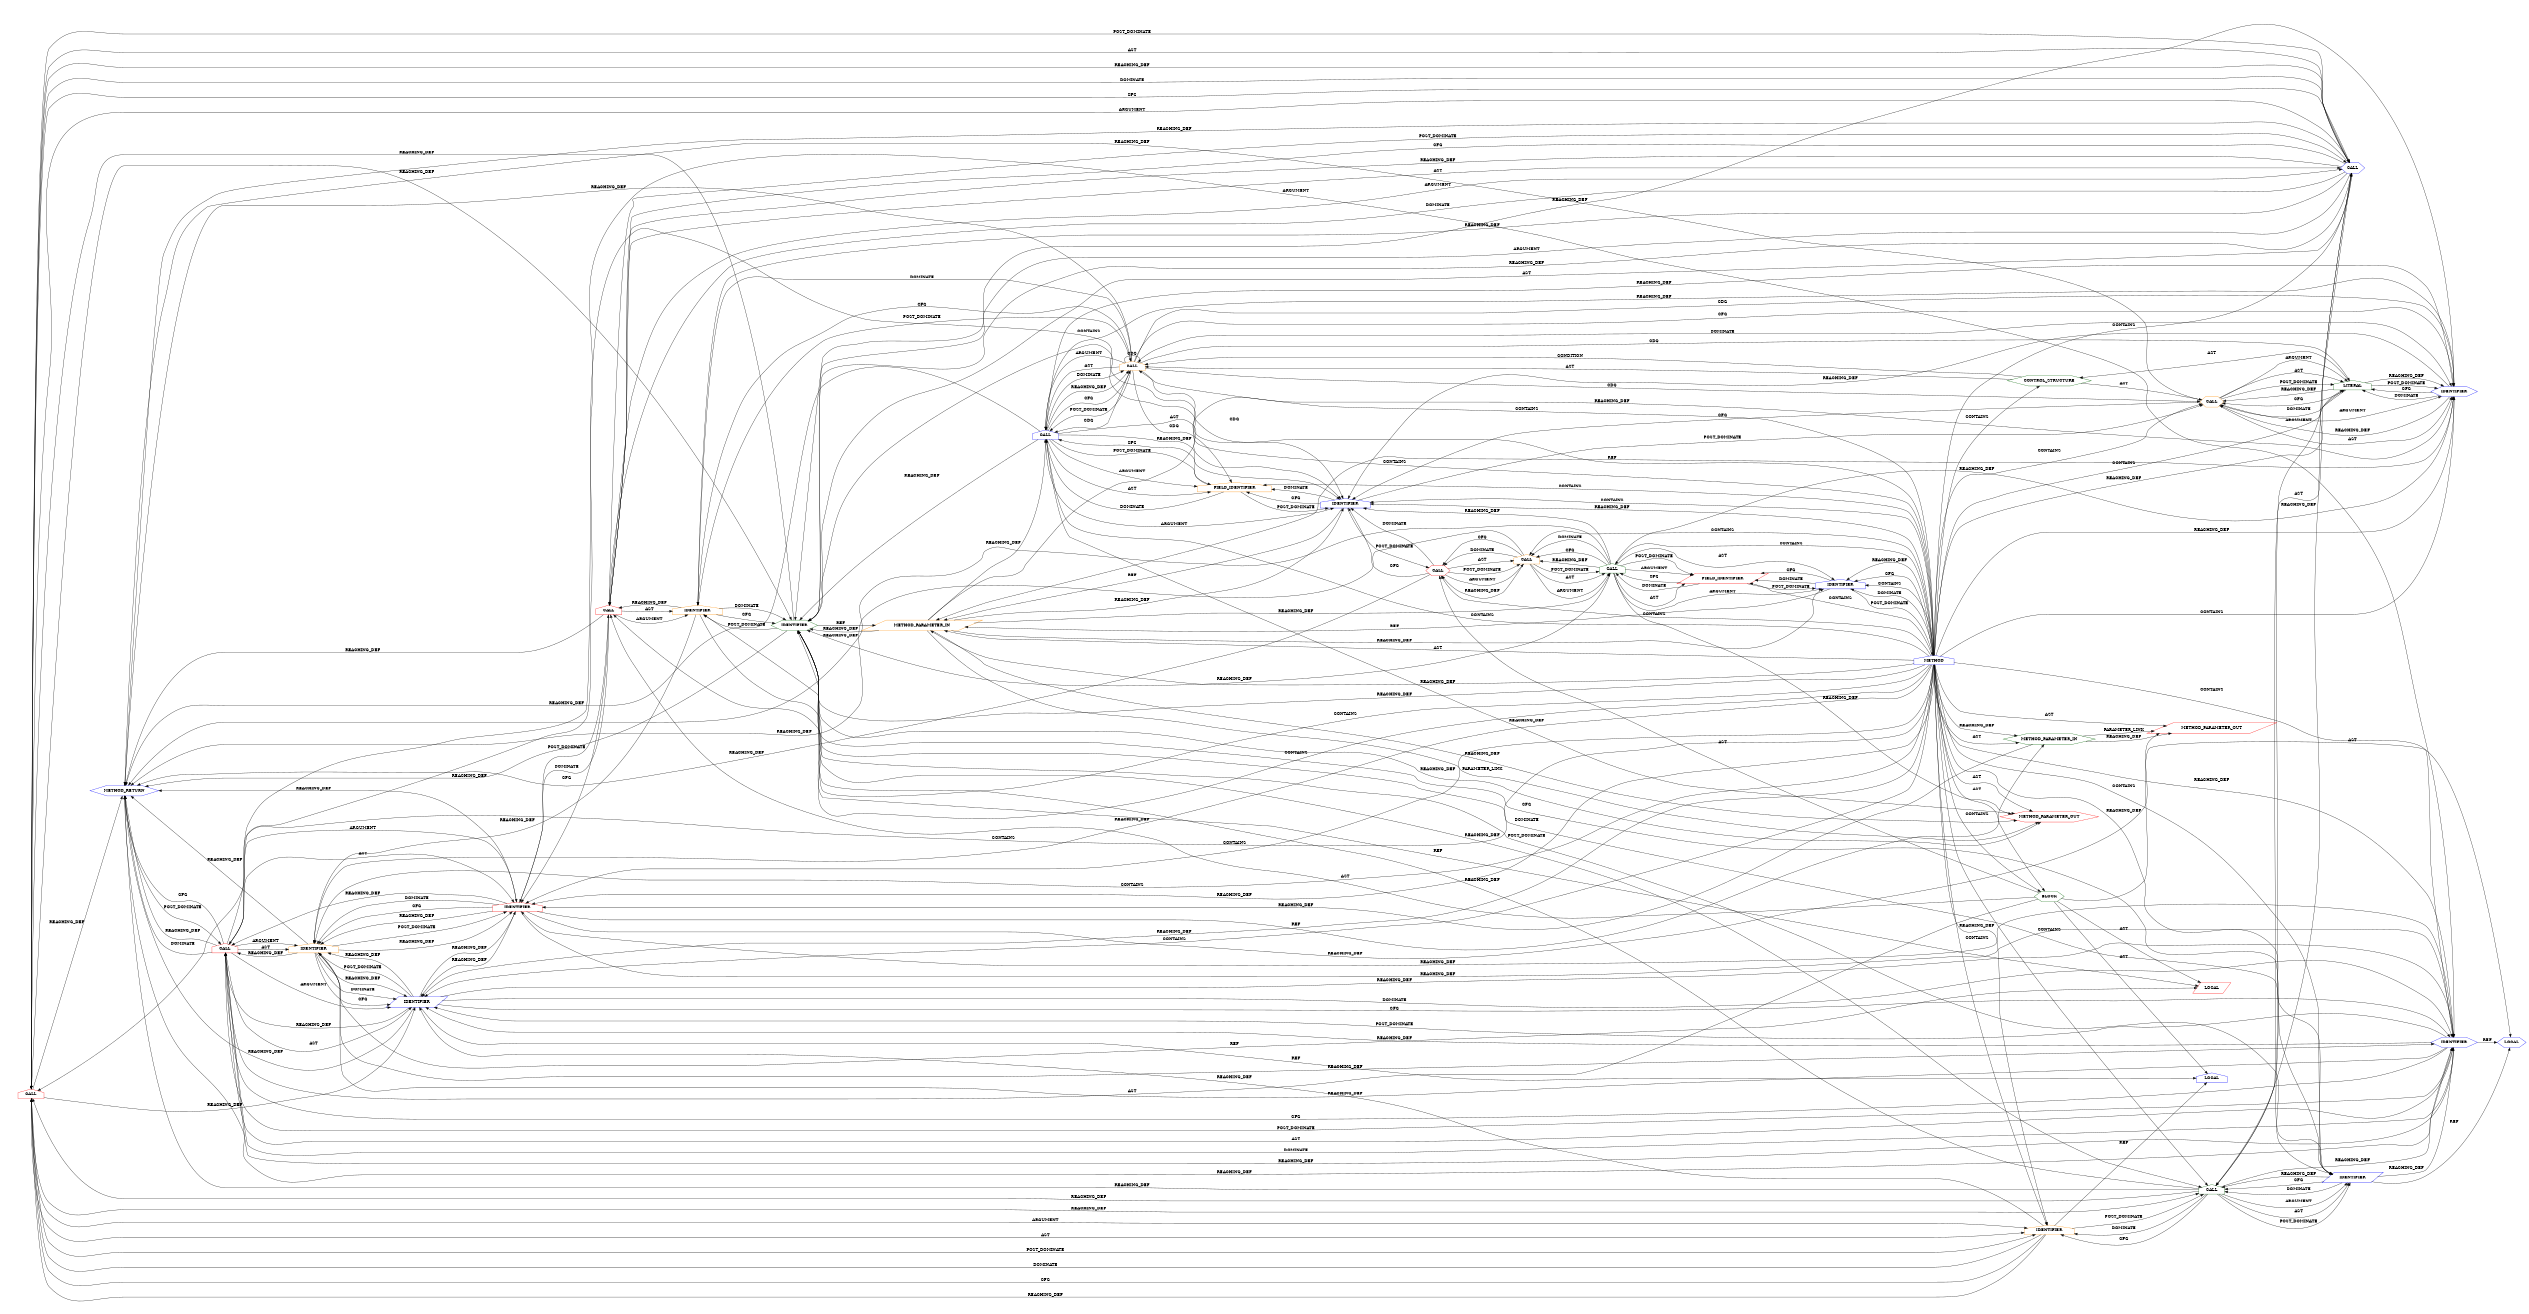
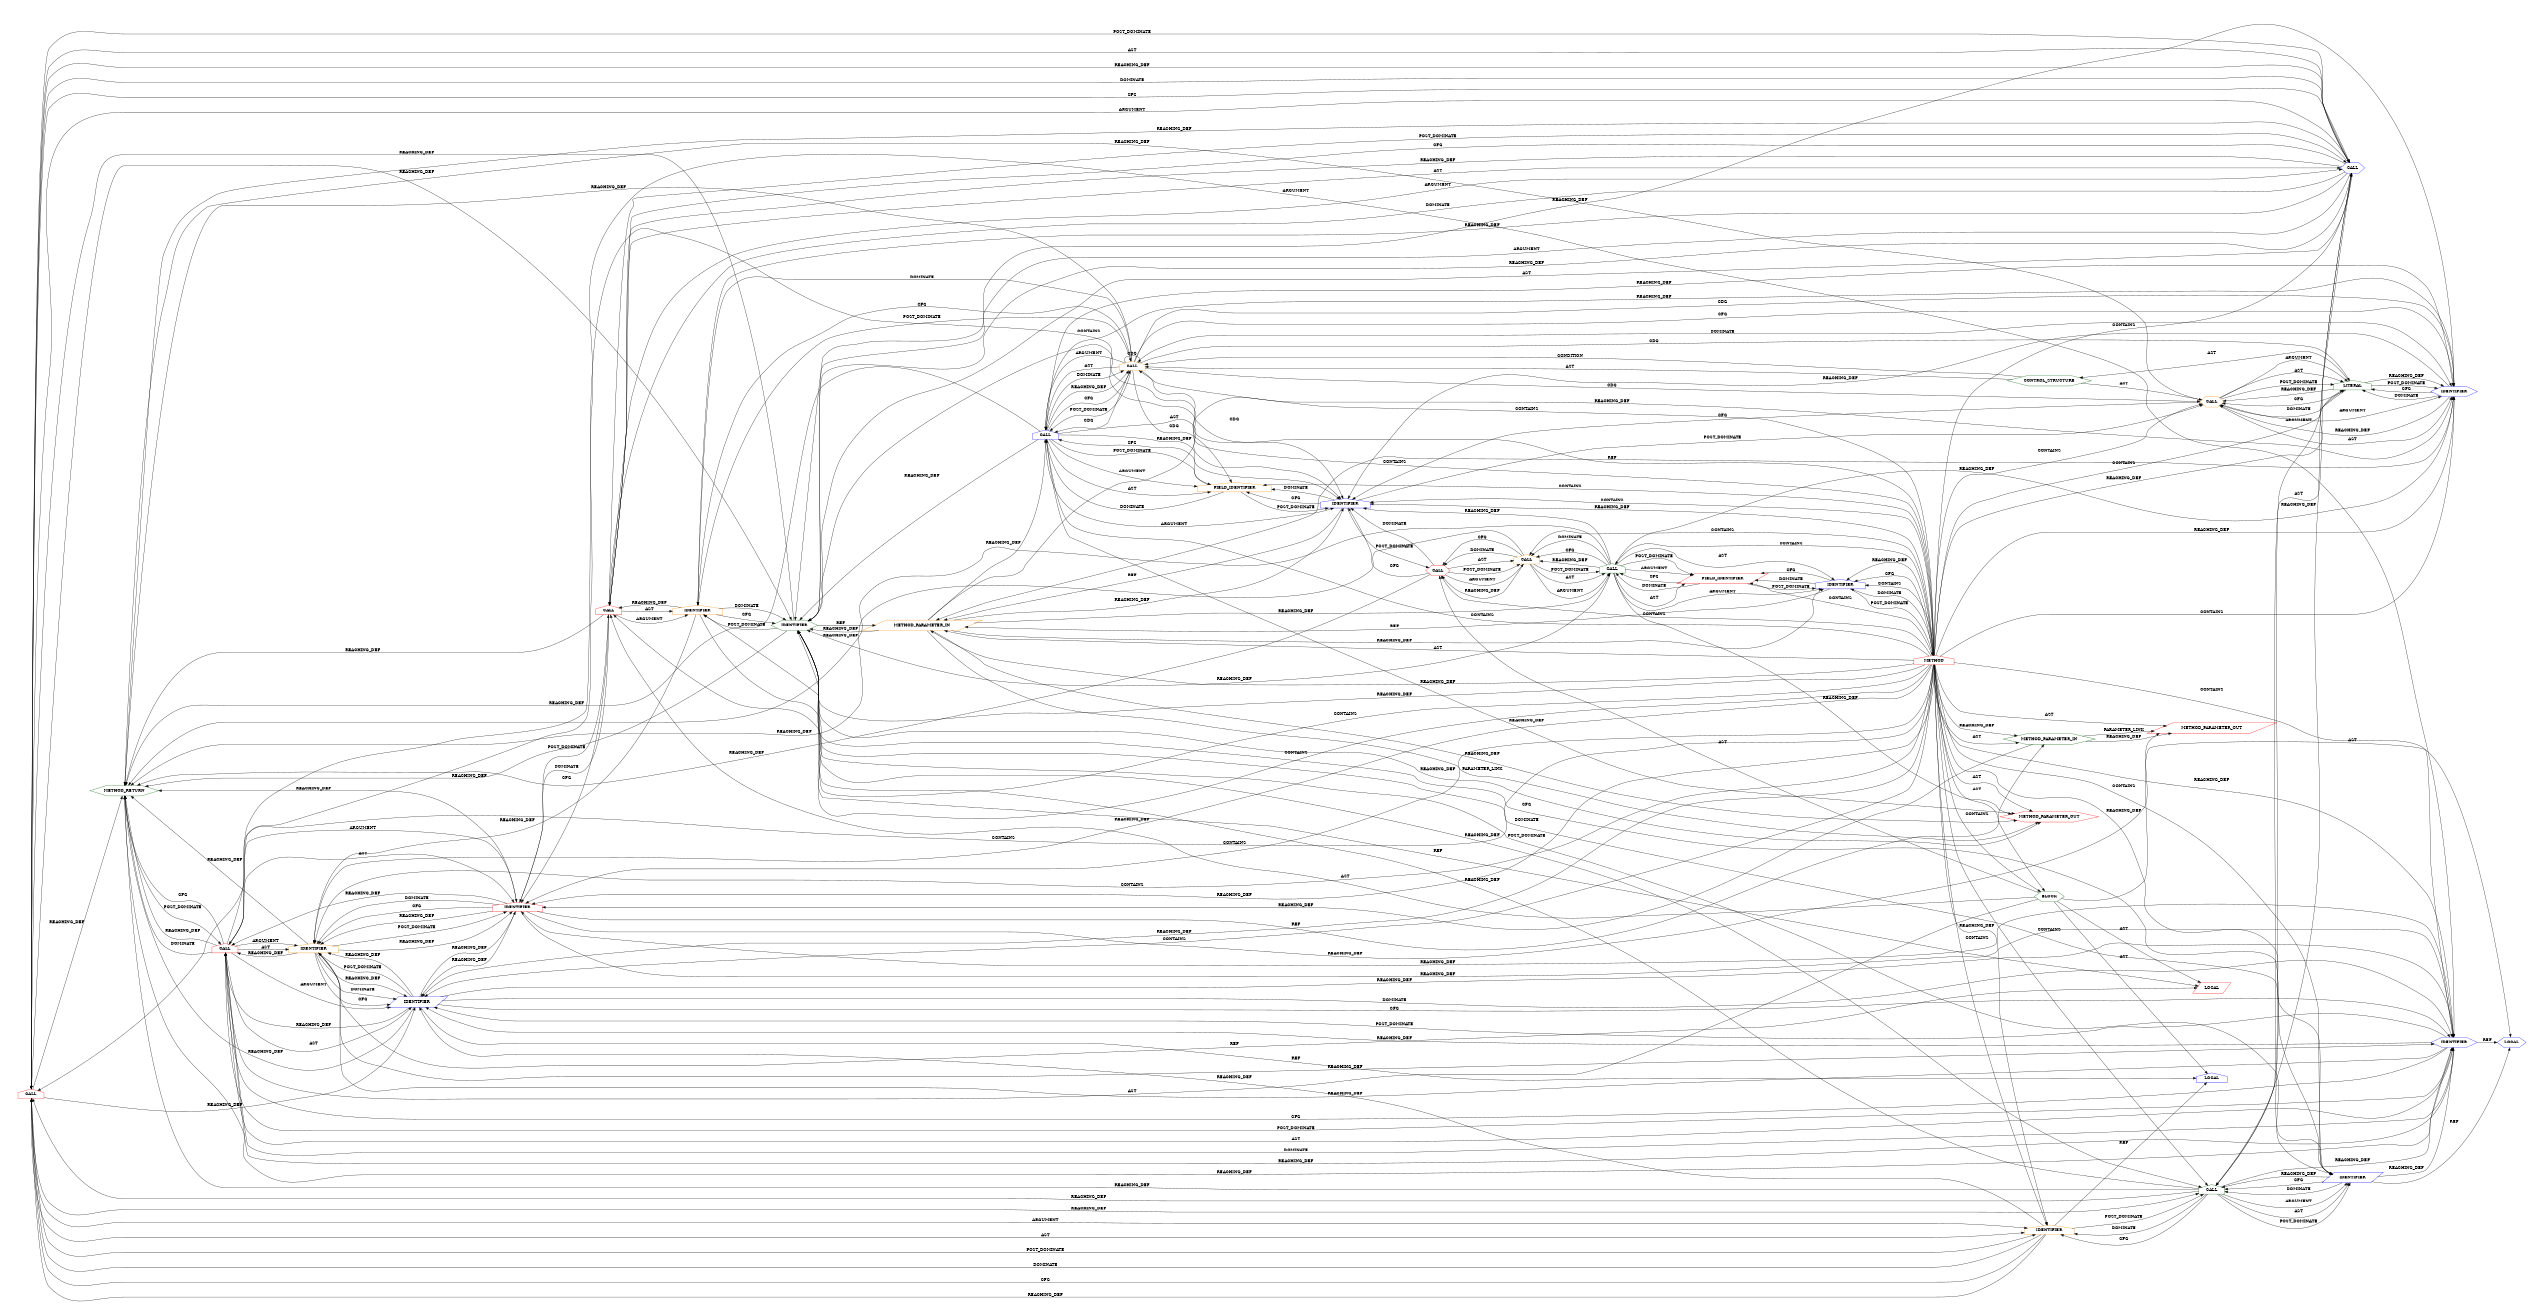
edge "METHOD" -> "CONTROL_STRUCTURE": removed, label "CONTAINS"
node "METHOD": color blue -> red
node "METHOD_RETURN": color blue -> darkgreen
